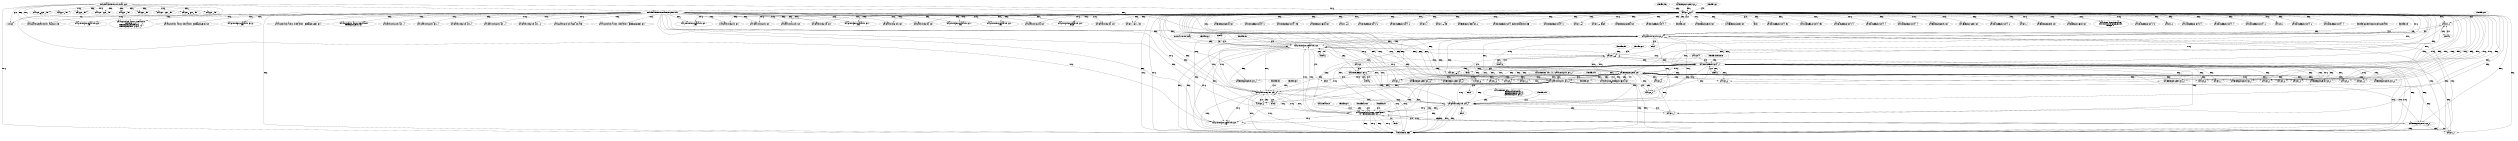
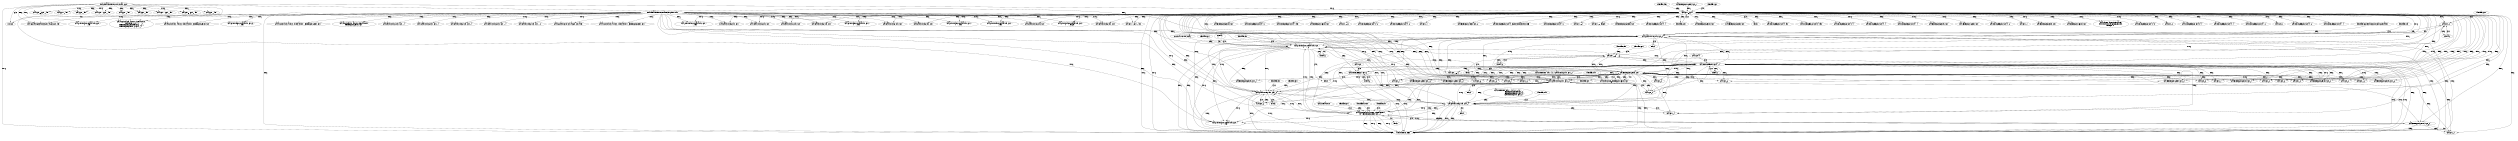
node "(Call,bgp_attr_get_as_size(ndo, atype, pptr, len))": label "(Call,bgp_attr_get_as_size(ndo, atype, pptr, len))" -> "(Call,bgp_attr_get_as_size(get, atype, pptr, len))"
node "(Call,tptr += tlen)": removed
node "(Identifier,extd_comm)": removed
